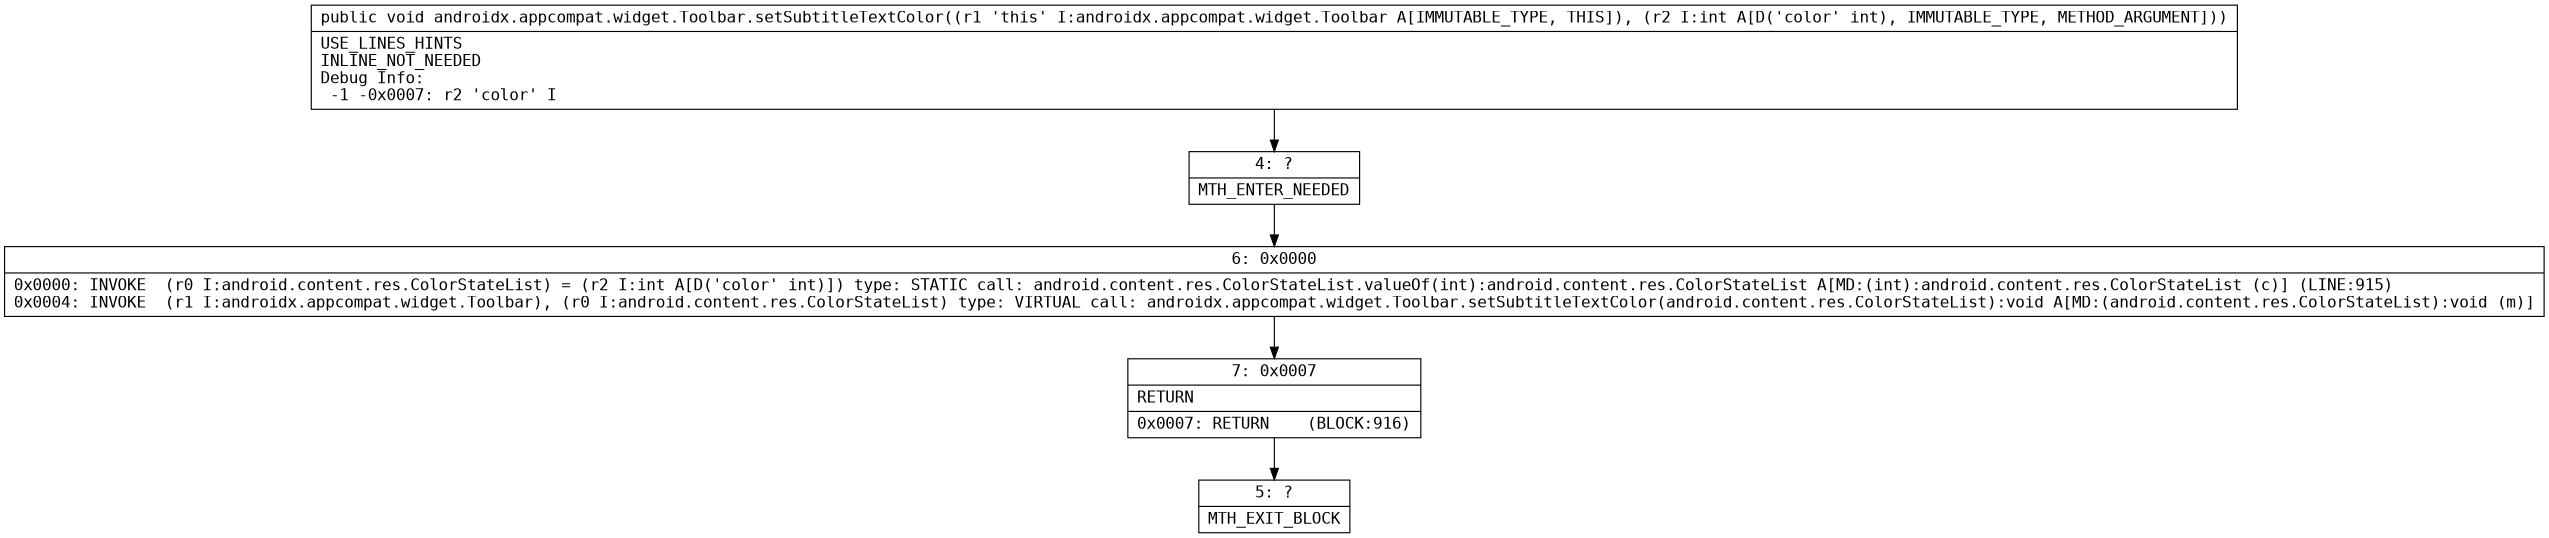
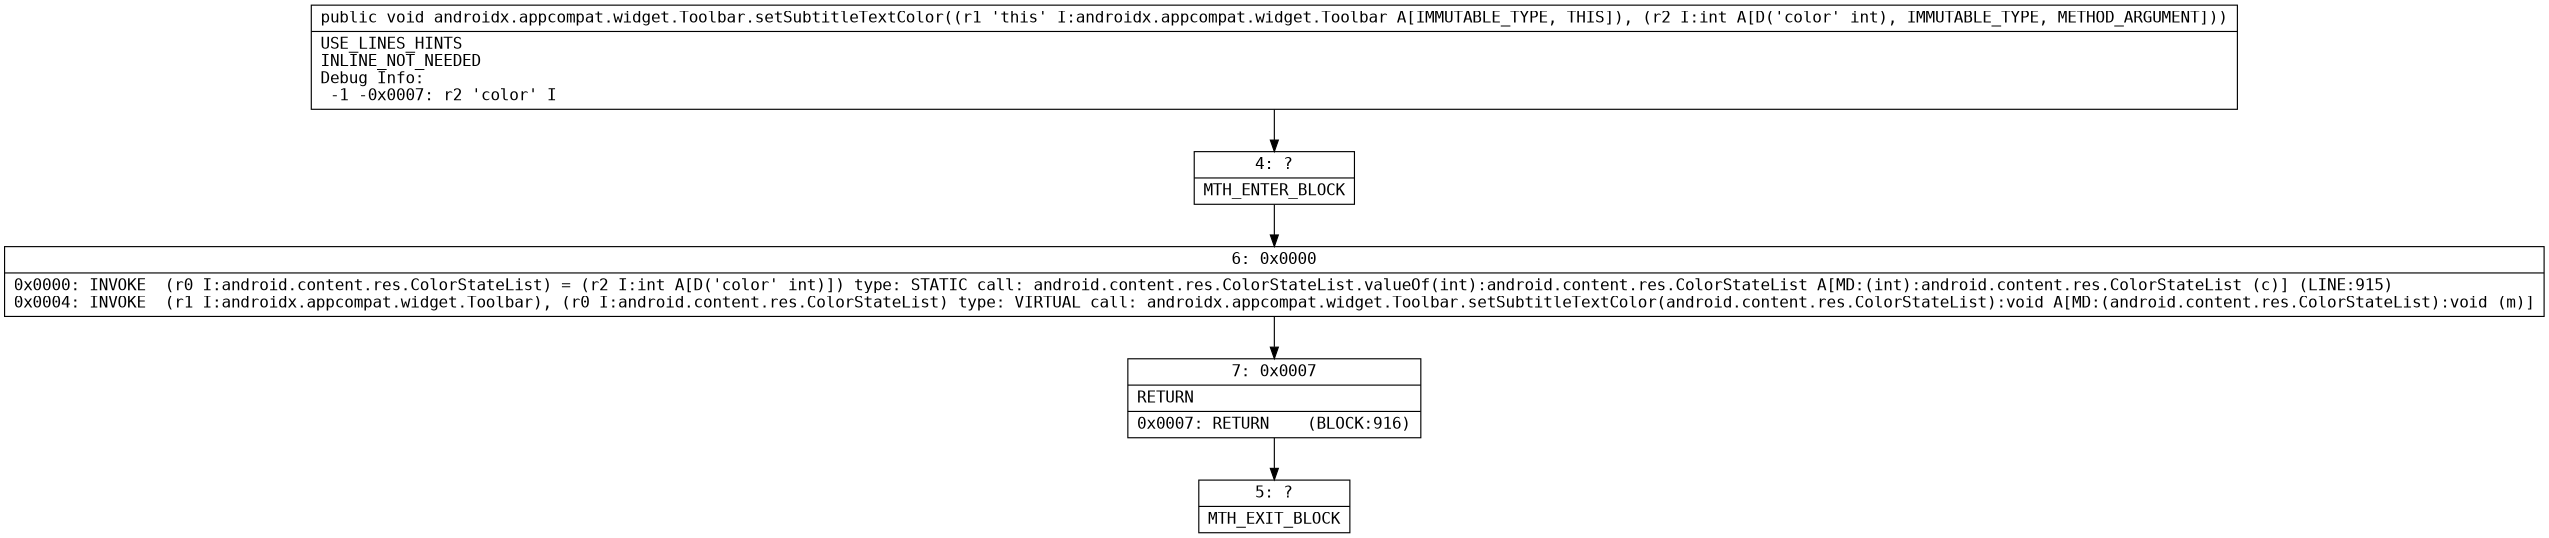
node "4: ?": text "MTH_ENTER_NEEDED" -> "MTH_ENTER_BLOCK"
